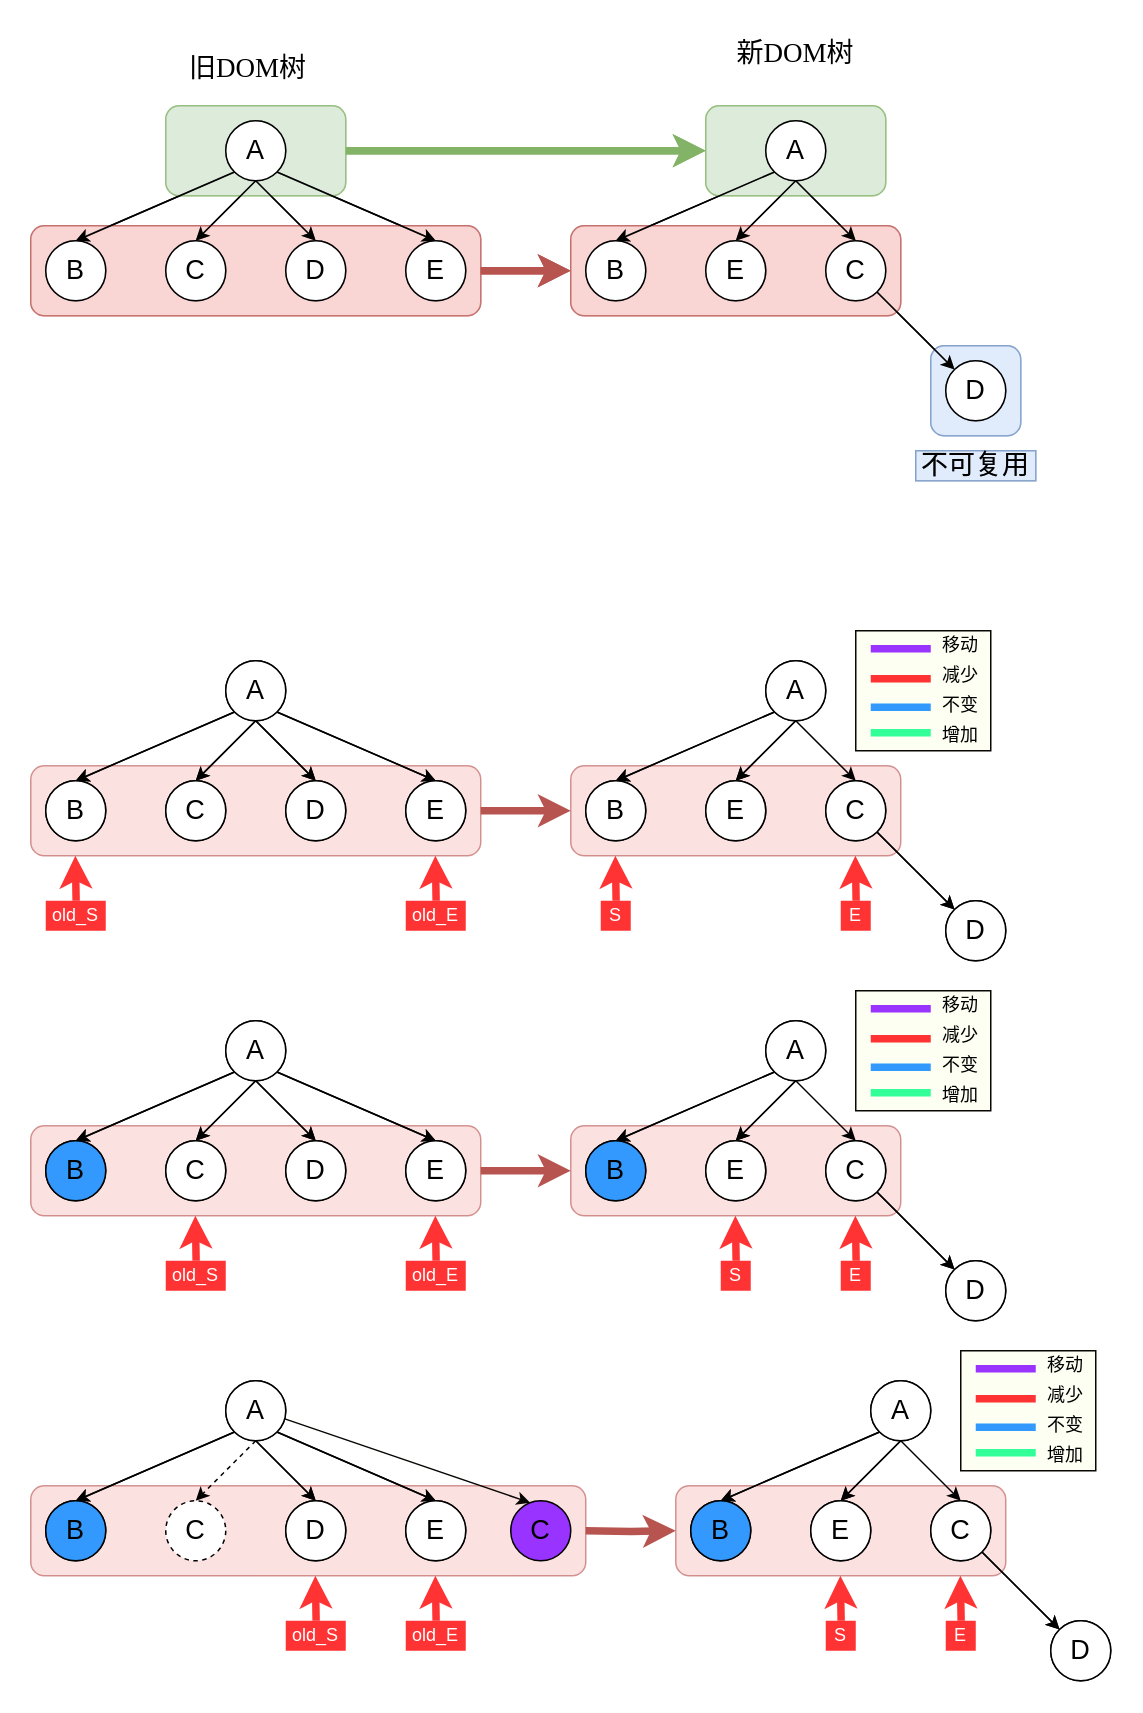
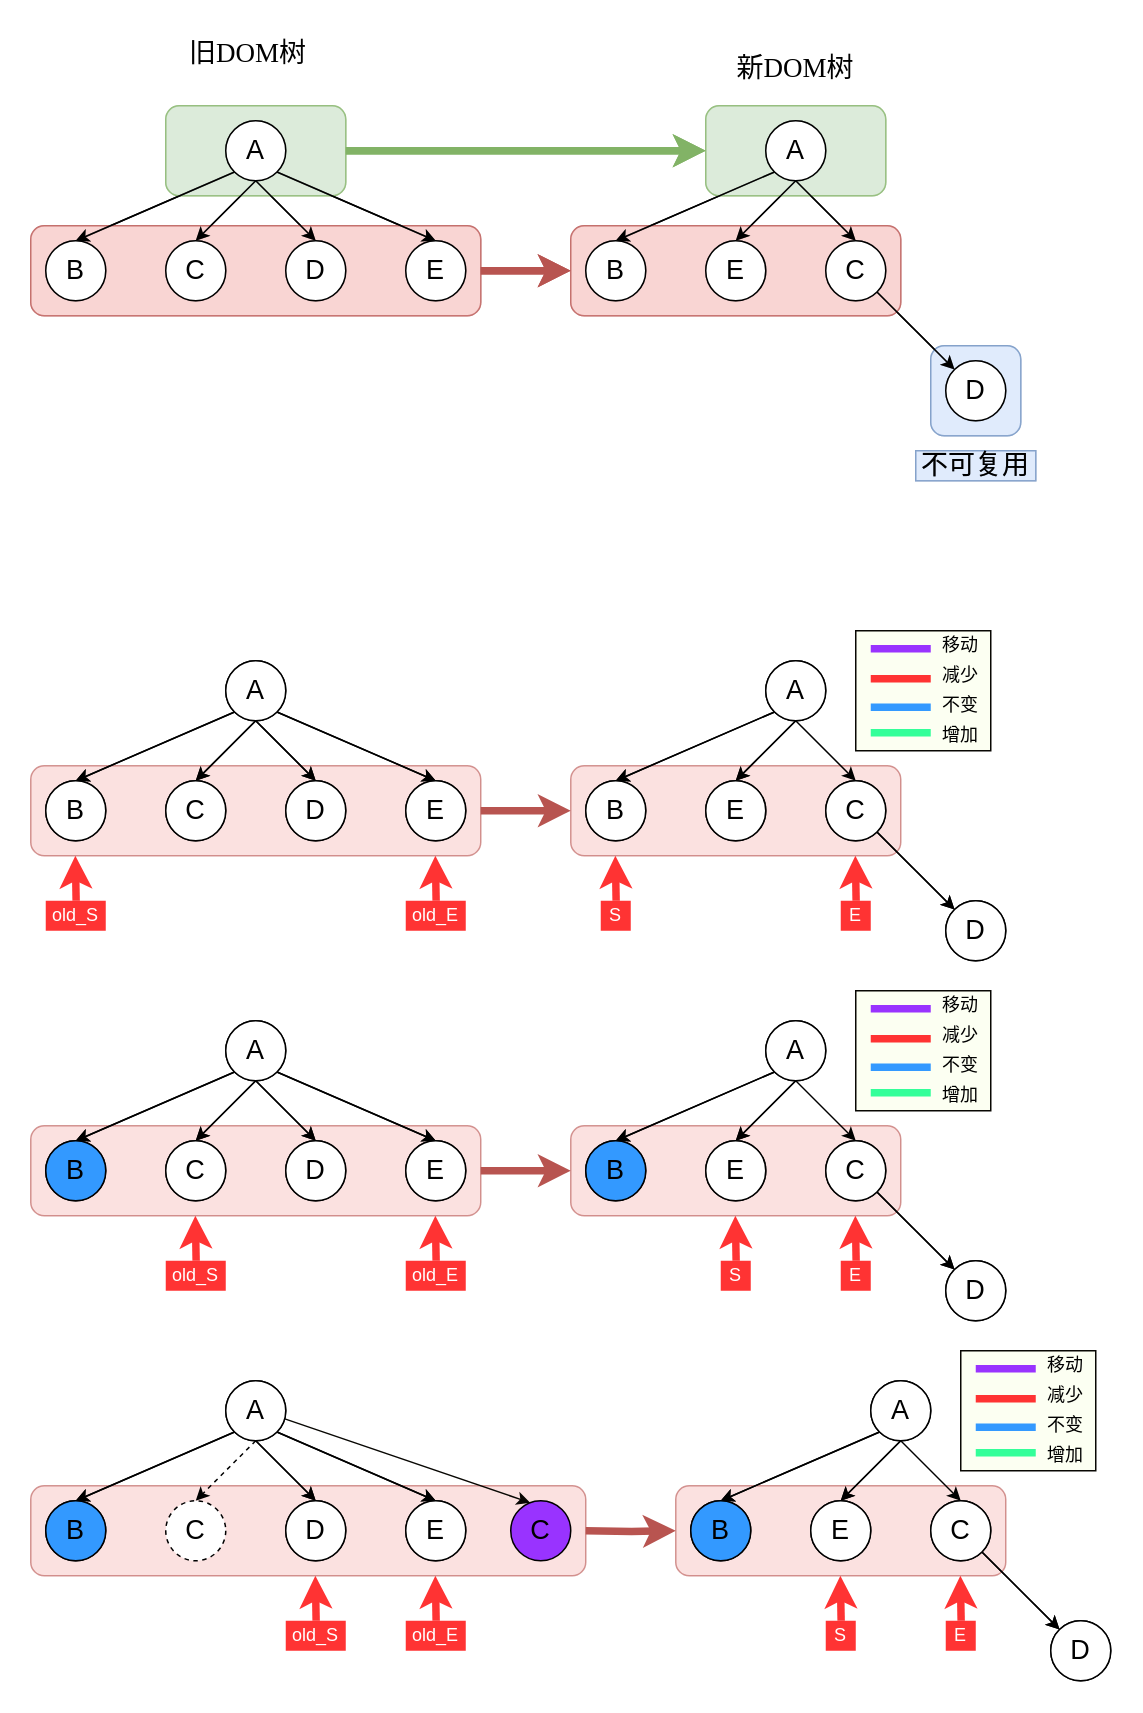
node "新DOM树": moved (796, 53) -> (796, 68)
node "旧DOM树": moved (248, 68) -> (248, 53)
